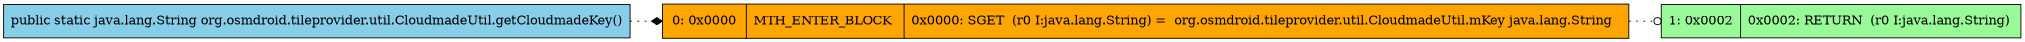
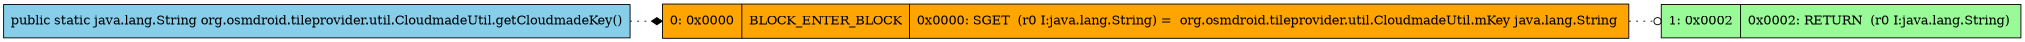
node "0: 0x0000": text "MTH_ENTER_BLOCK" -> "BLOCK_ENTER_BLOCK"
